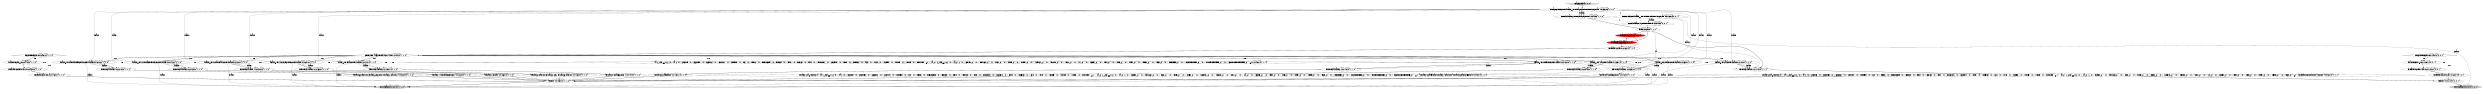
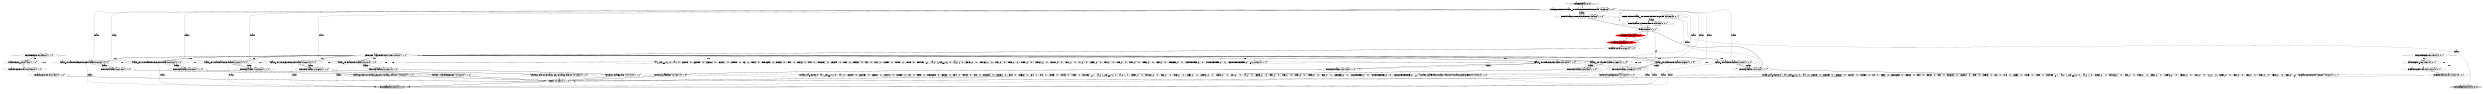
edge "RecognitionException re@@@93@@@['1', '1', '0']" -> "_errHandler.recover(this,re)@@@96@@@['1', '1', '0']": removed, label "true"
edge "_errHandler.reportError(this,re)@@@95@@@['1', '1', '0']" -> "_errHandler.recover(this,re)@@@96@@@['1', '1', '0']": removed
node "{setState(572)constant()}@@@33@@@['1', '1', '0']": removed
edge "{setState(579)functionExpression()}@@@57@@@['1', '1', '0']" -> "{exitRule()}@@@98@@@['1', '1', '0']": removed
node "{exitRule()}@@@24@@@['0', '0', '1']": removed
